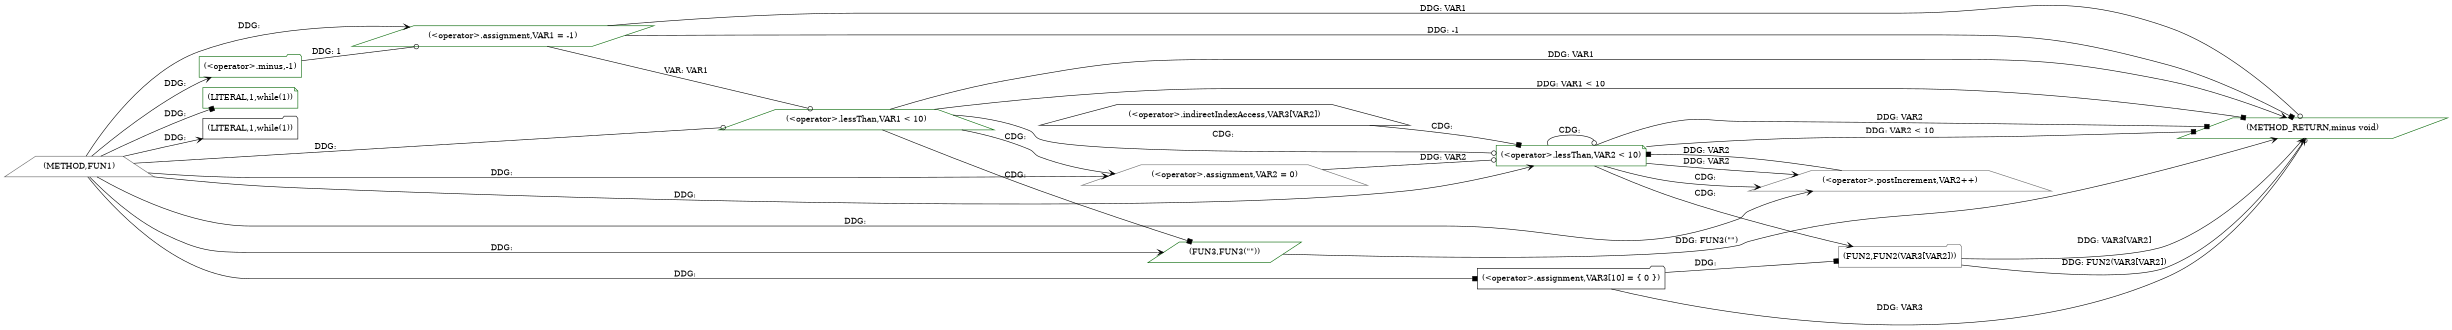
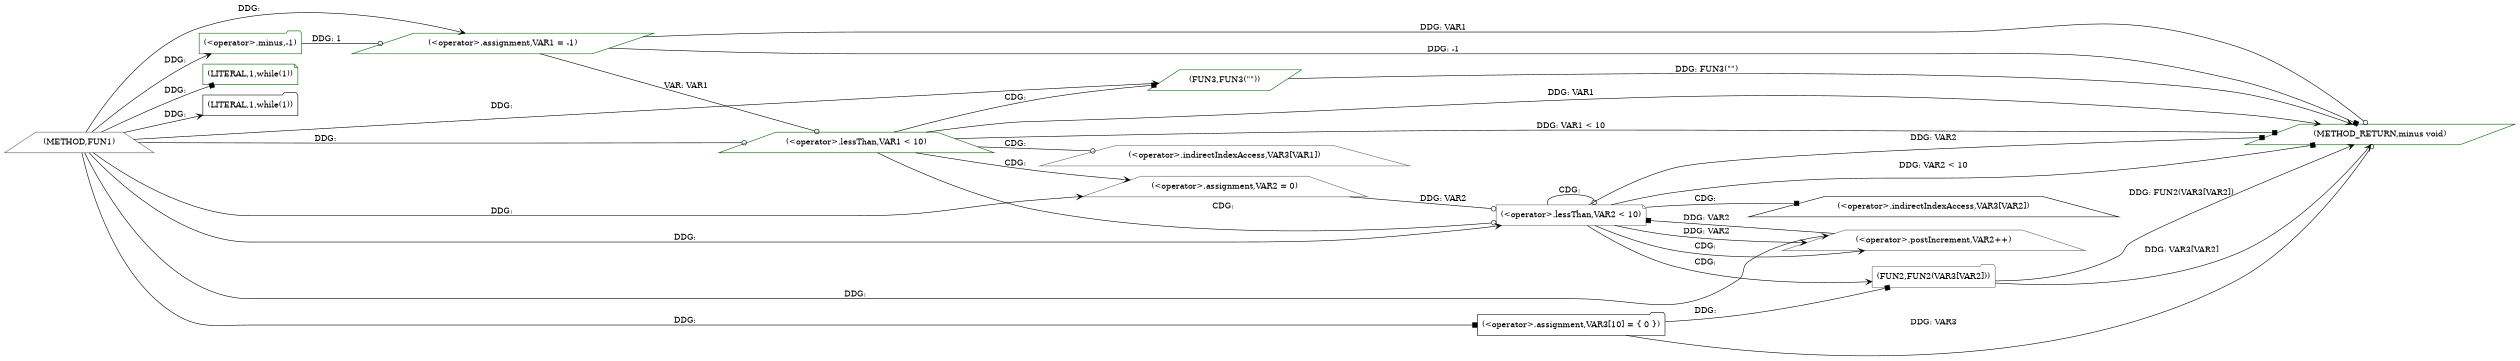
edge "(<operator>.indirectIndexAccess,VAR3[VAR2])" -> "(<operator>.lessThan,VAR2 < 10)": reversed
node "(<operator>.indirectIndexAccess,VAR3[VAR1])": added
node "(<operator>.lessThan,VAR2 < 10)": color darkgreen -> gray40
